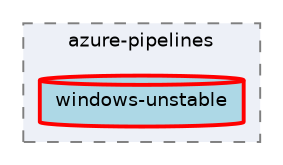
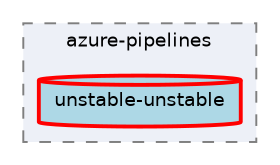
node "windows-unstable": label "windows-unstable" -> "unstable-unstable"
